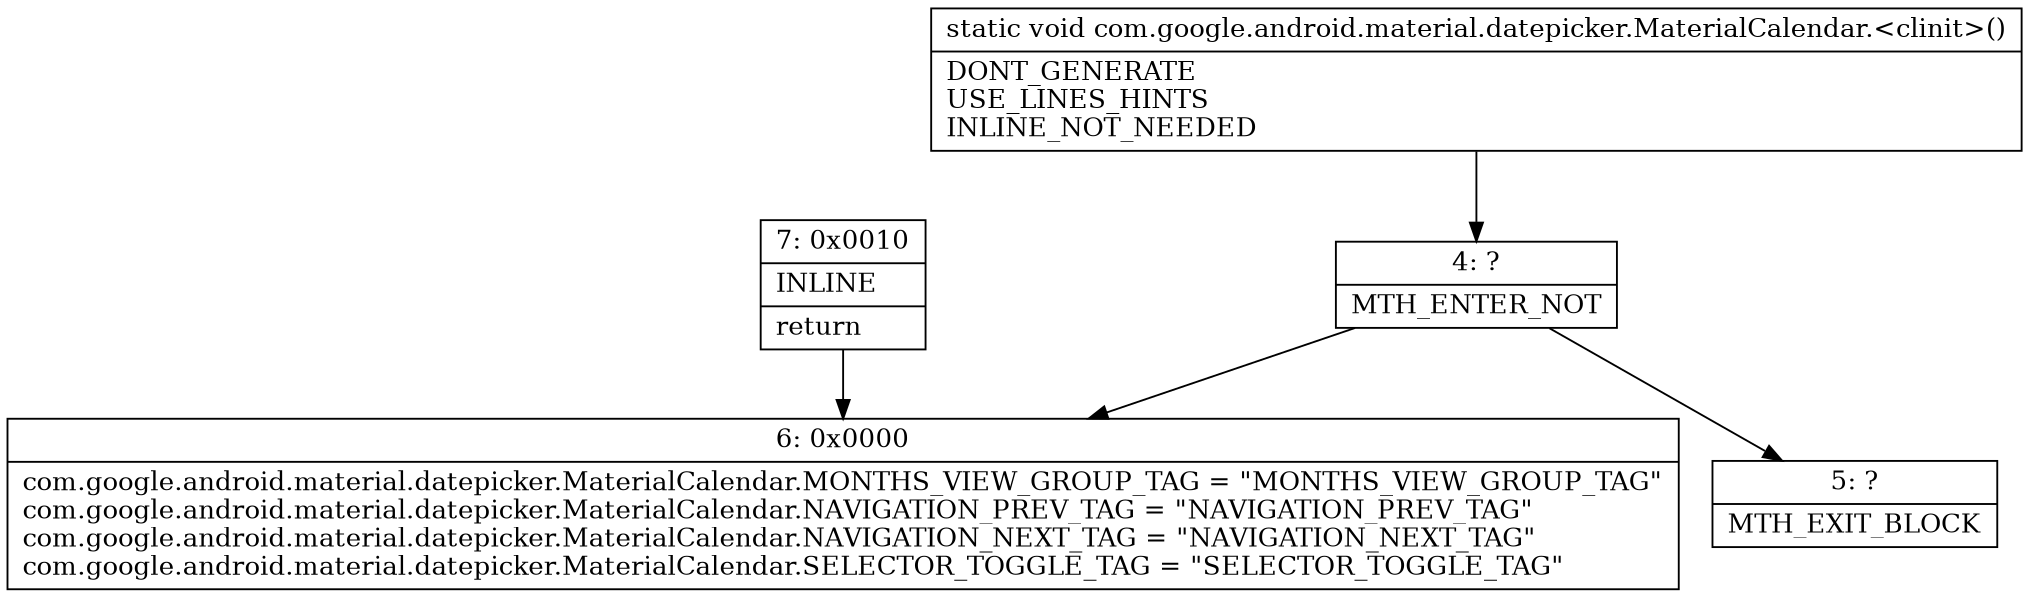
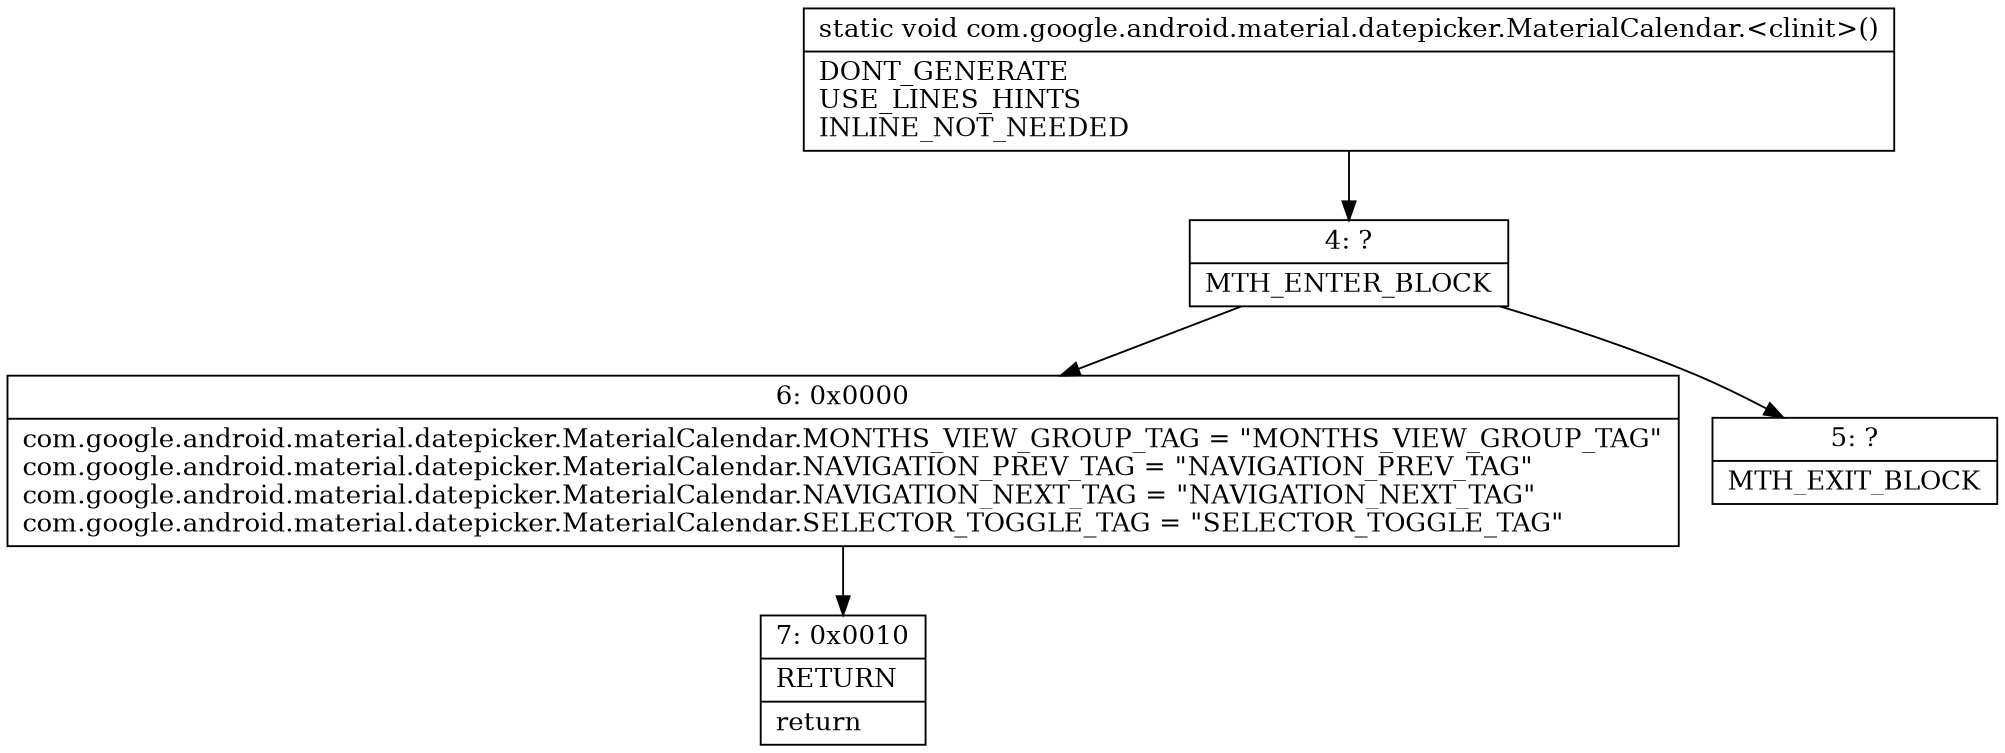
node "7: 0x0010": text "INLINE" -> "RETURN"
node "4: ?": text "MTH_ENTER_NOT" -> "MTH_ENTER_BLOCK"
edge "7: 0x0010" -> "6: 0x0000": reversed
